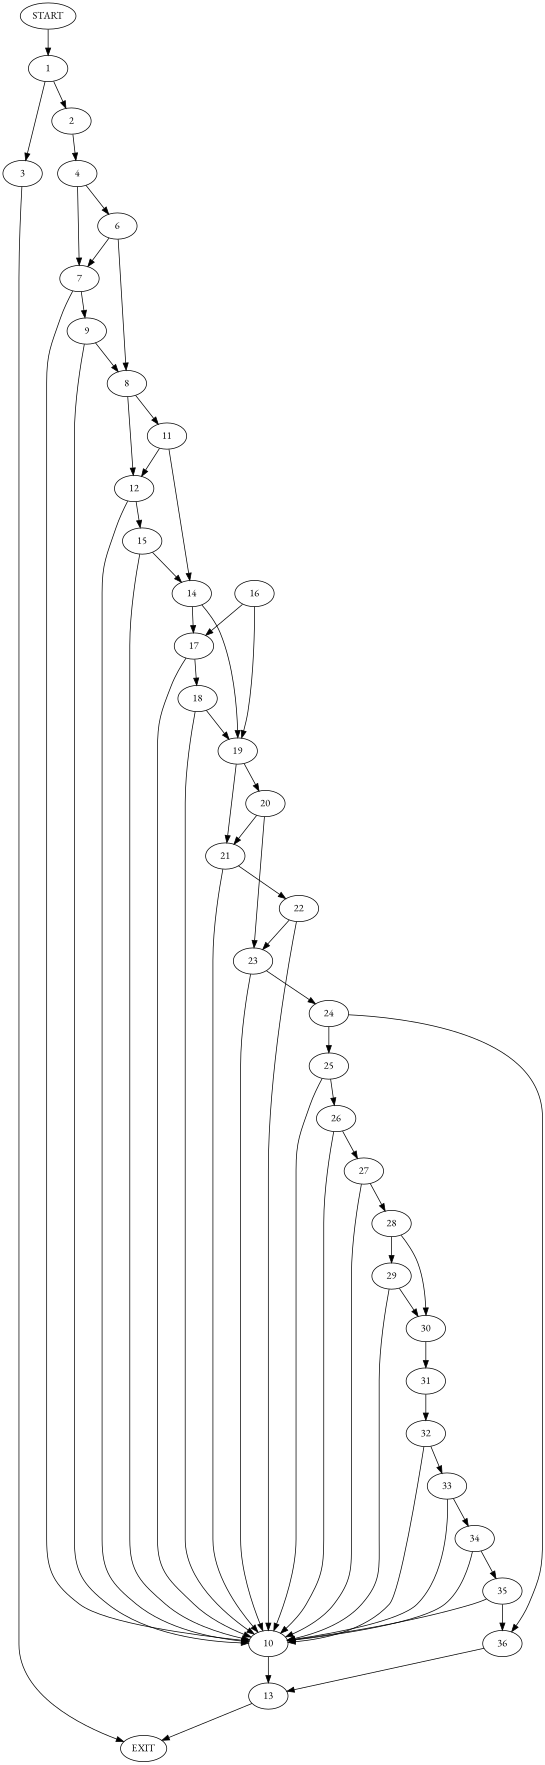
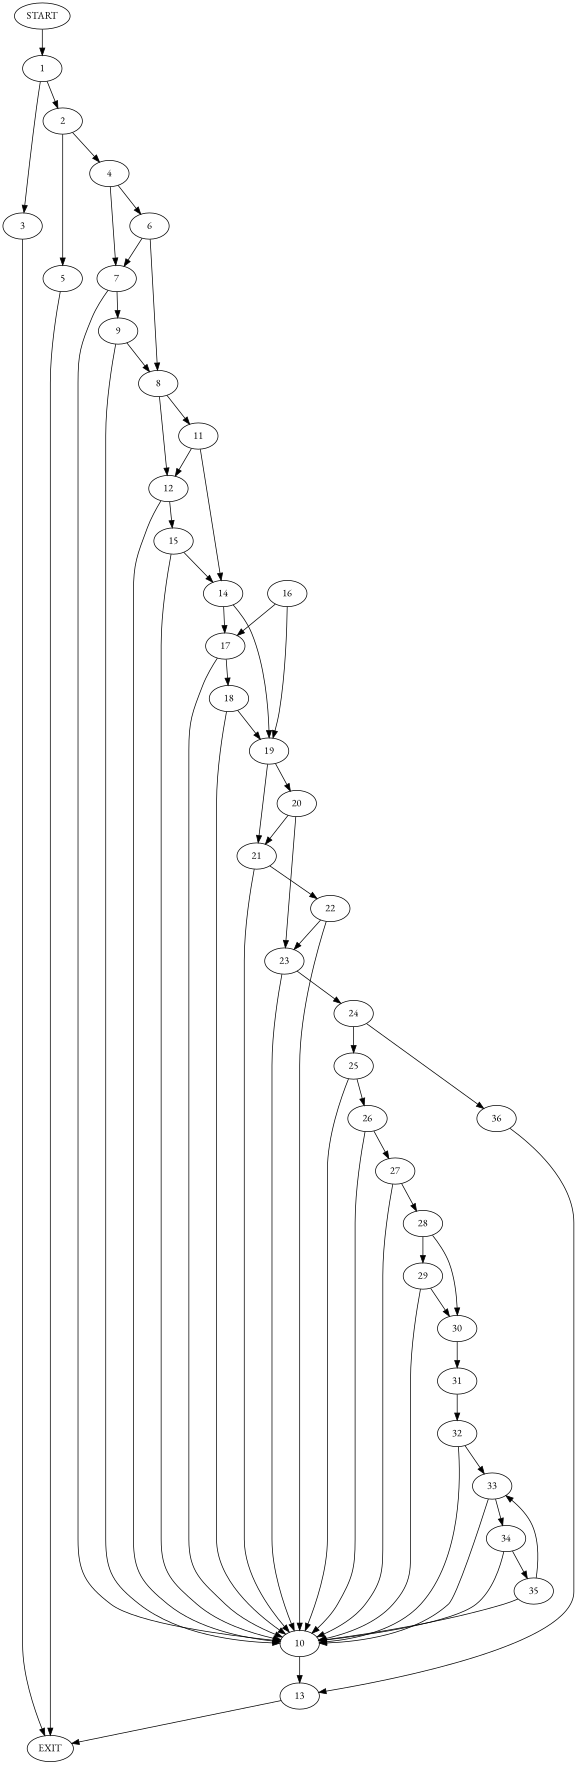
node "5": added
edge "35" -> "36": now "35" -> "33"
